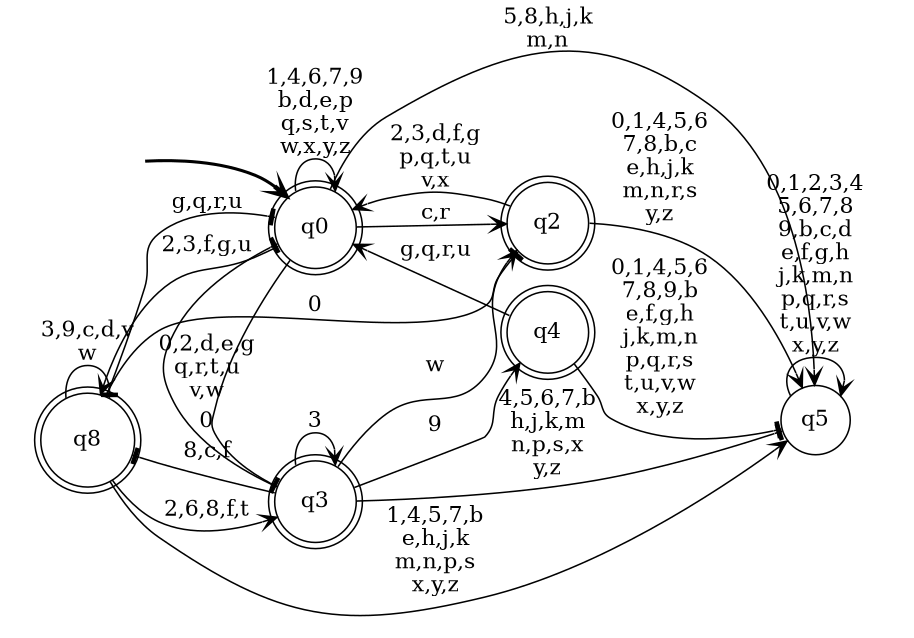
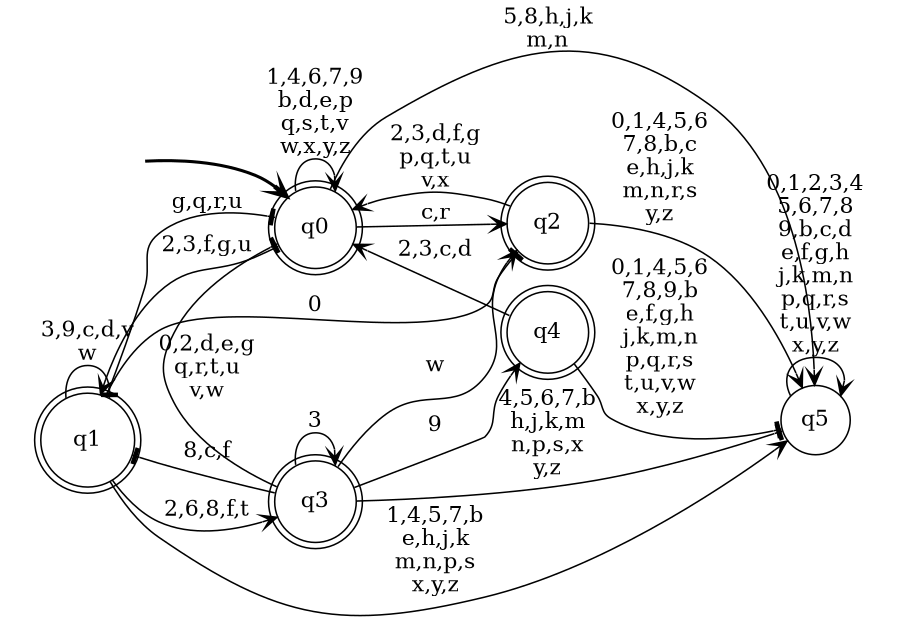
edge "q4" -> "q0": label "g,q,r,u" -> "2,3,c,d"
edge "q0" -> "q3": removed, label "0"
node "q8": label "q8" -> "q1"
